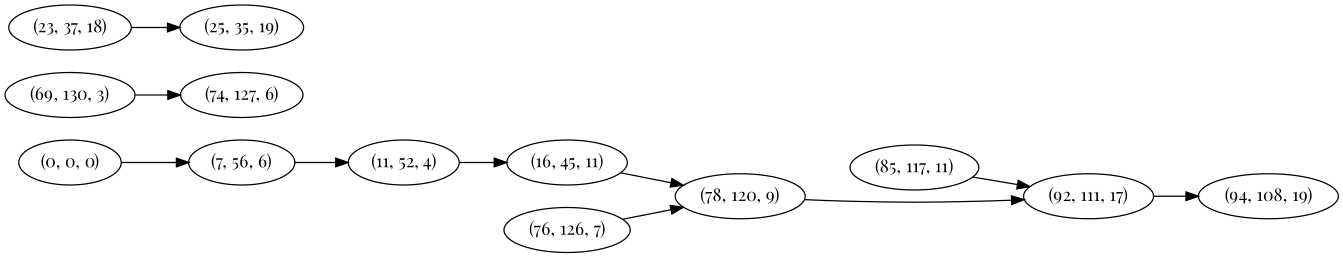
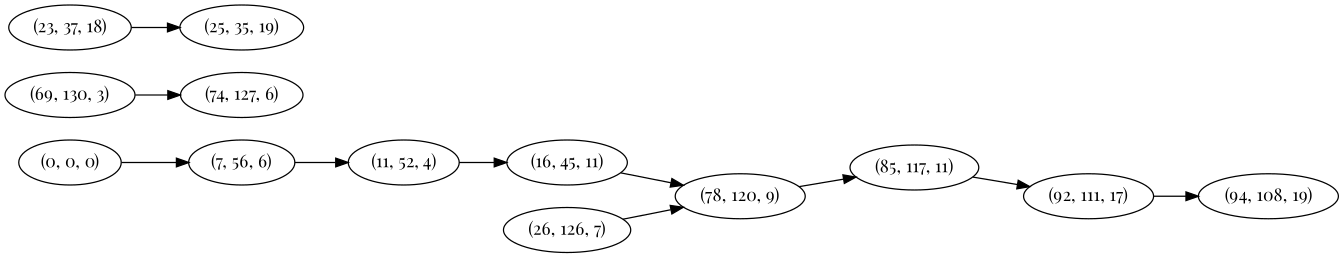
edge "(78, 120, 9)" -> "(92, 111, 17)": now "(78, 120, 9)" -> "(85, 117, 11)"
node "(76, 126, 7)": label "(76, 126, 7)" -> "(26, 126, 7)"
